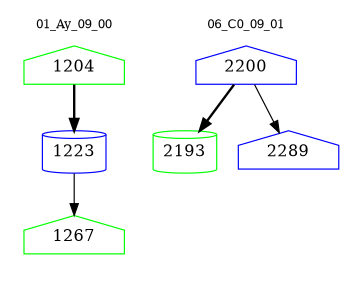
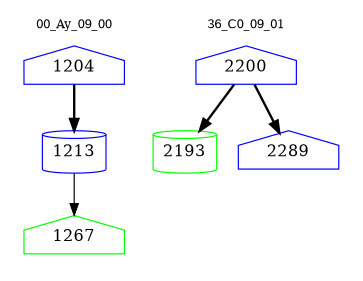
cluster "01_Ay_09_00": label "01_Ay_09_00" -> "00_Ay_09_00"
cluster "06_C0_09_01": label "06_C0_09_01" -> "36_C0_09_01"
node "1204": color green -> blue
edge "2200" -> "2289": style solid -> bold
node "1223": label "1223" -> "1213"
